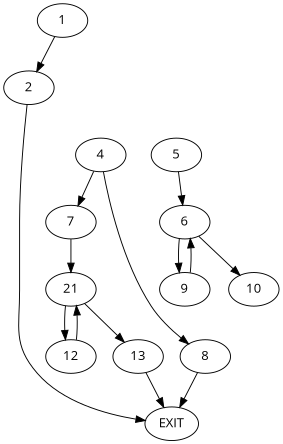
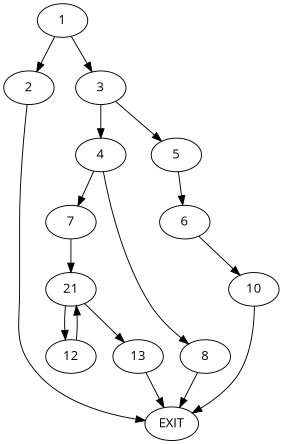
node "3": added
node "9": removed
edge "10" -> "EXIT": added
